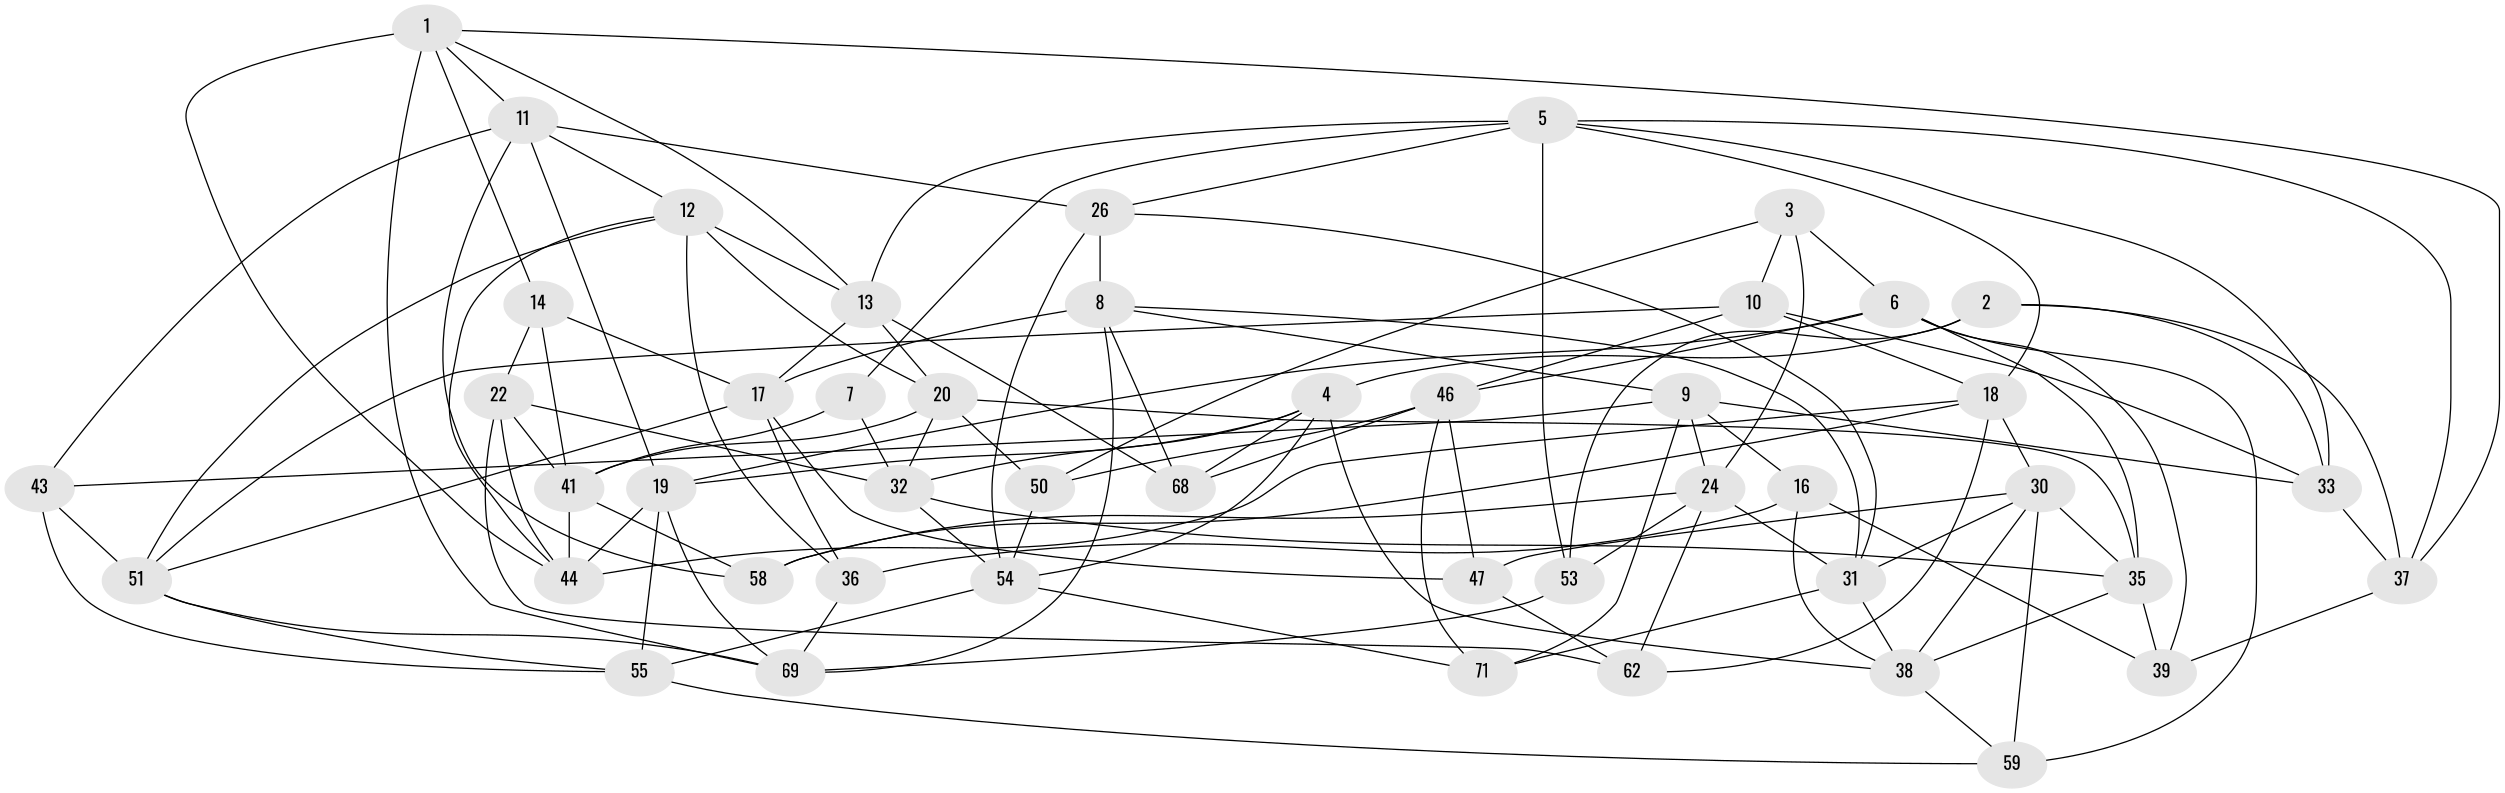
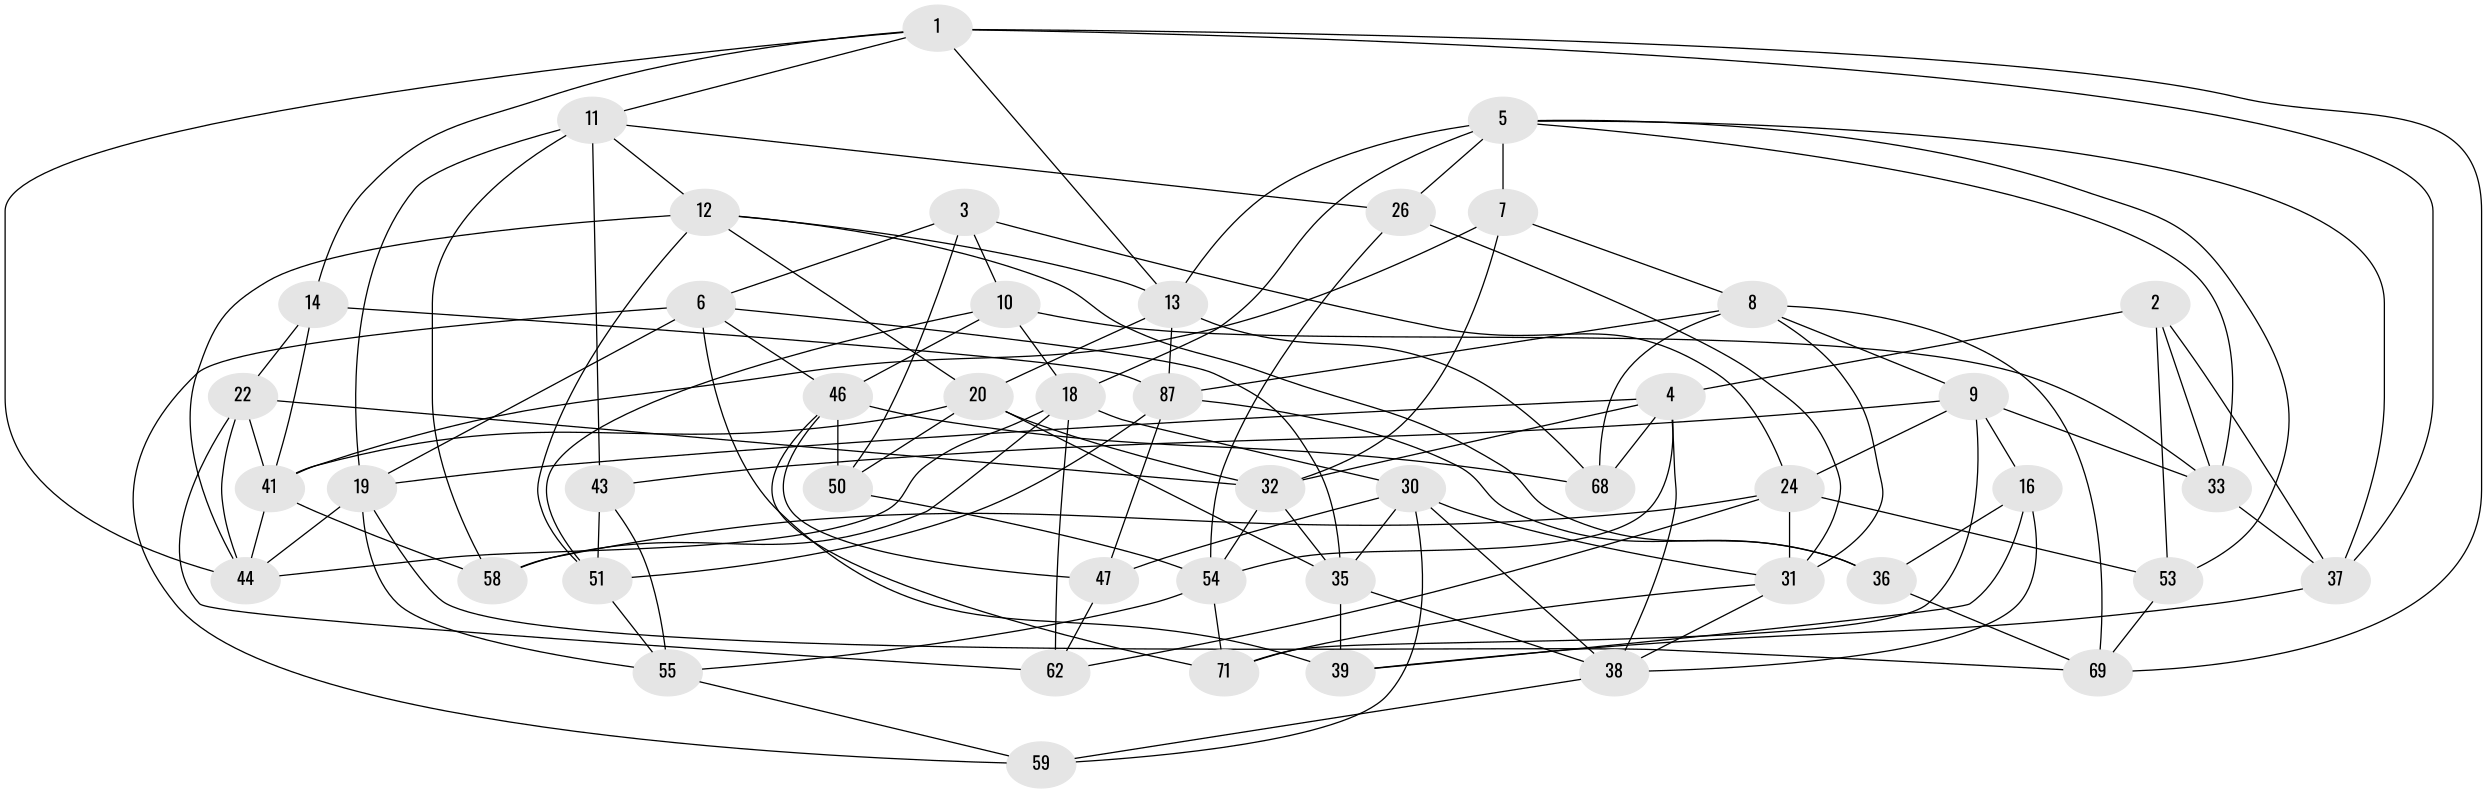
edge "26" -- "8": now "7" -- "8"
node "17": label "17" -> "87"
edge "51" -- "69": removed
